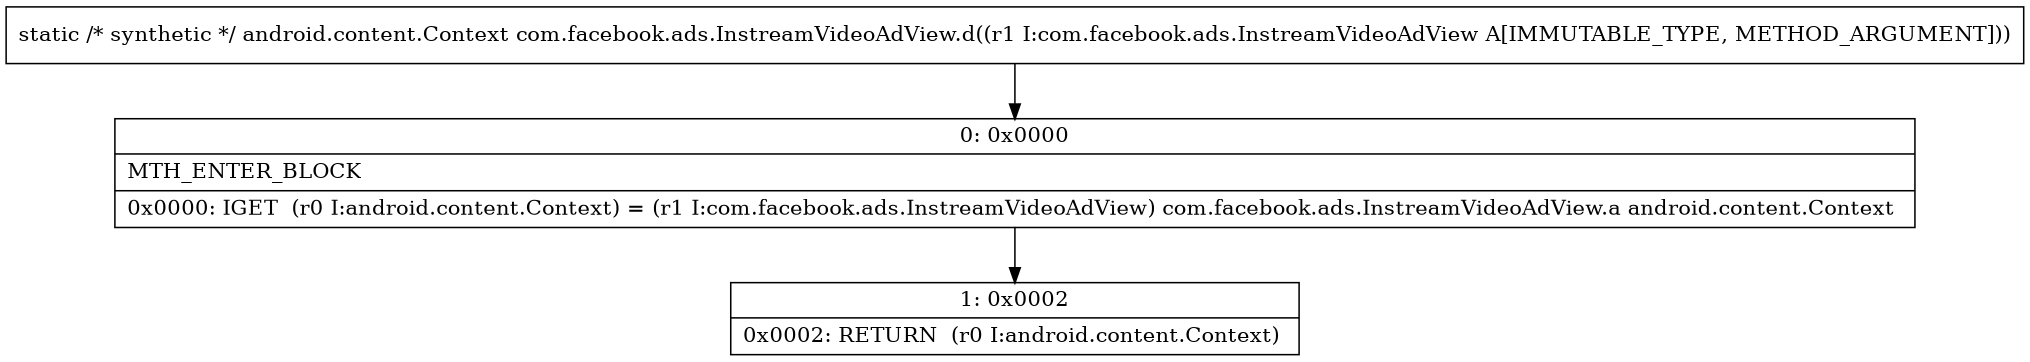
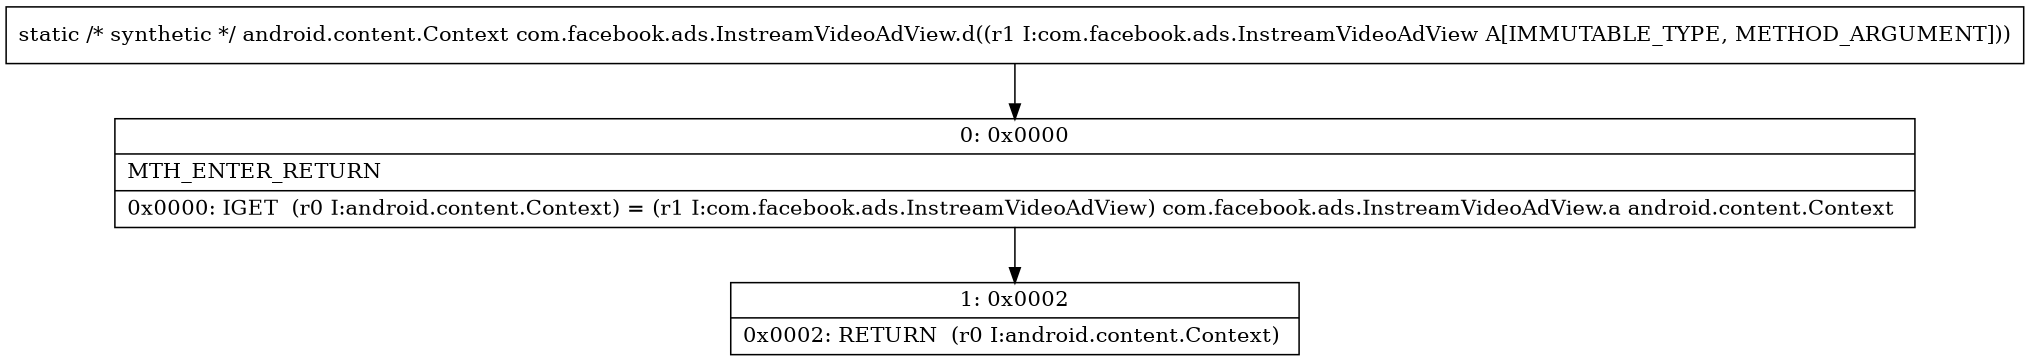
node "0: 0x0000": text "MTH_ENTER_BLOCK" -> "MTH_ENTER_RETURN"
